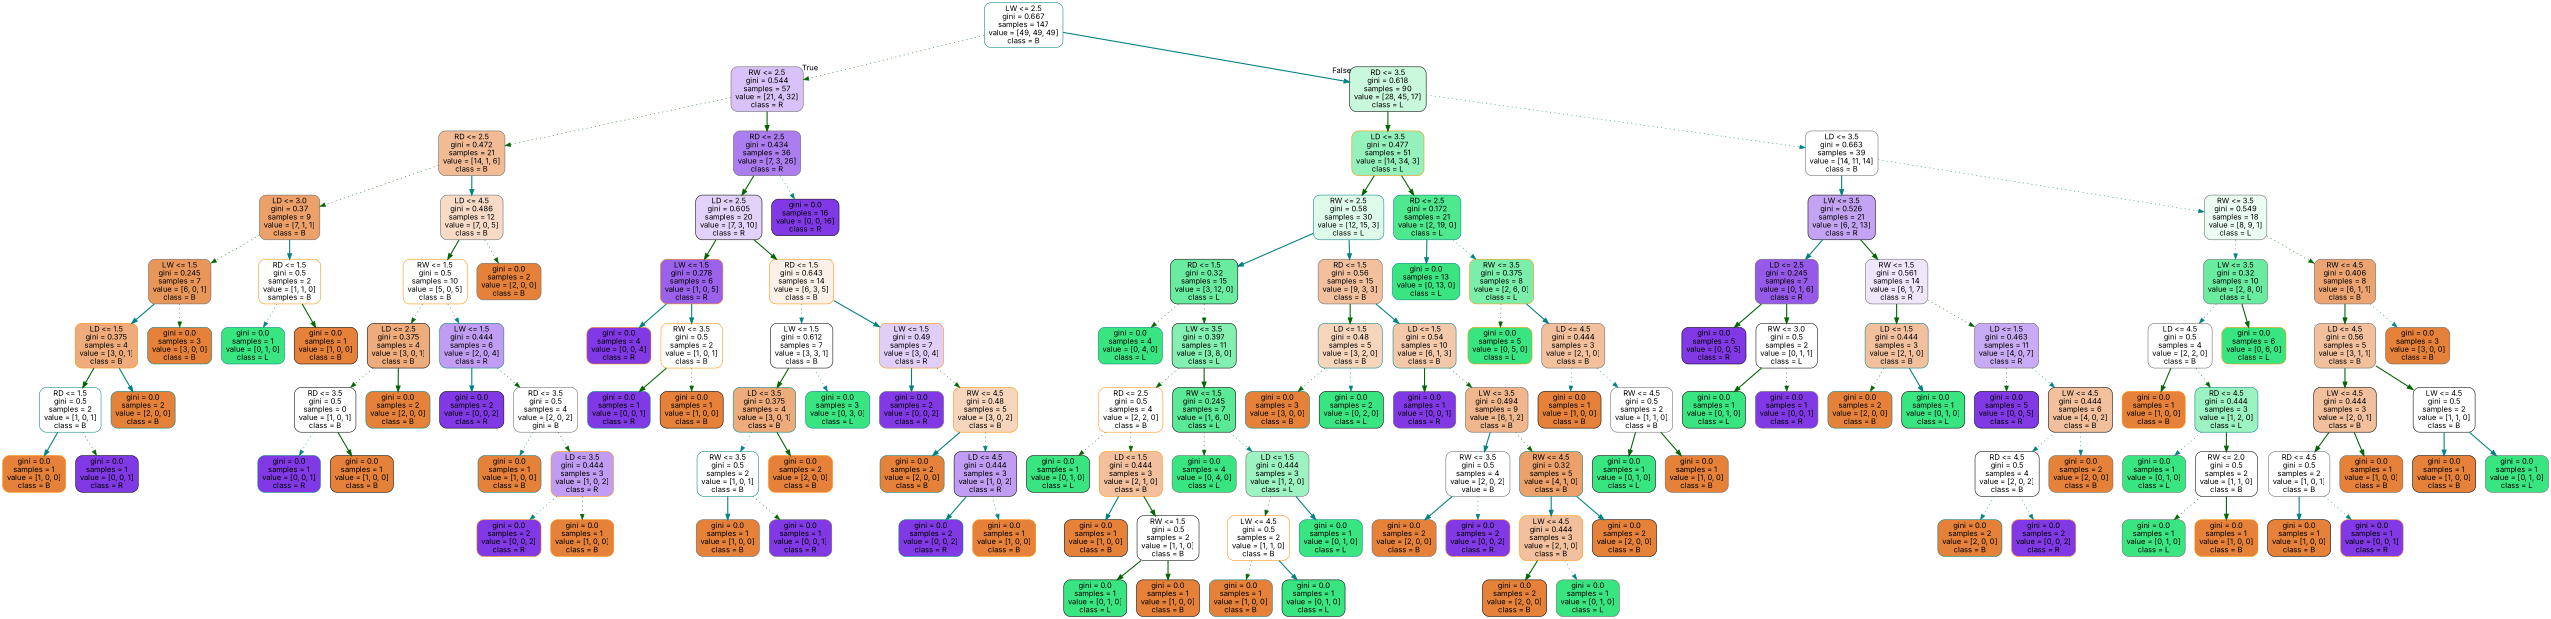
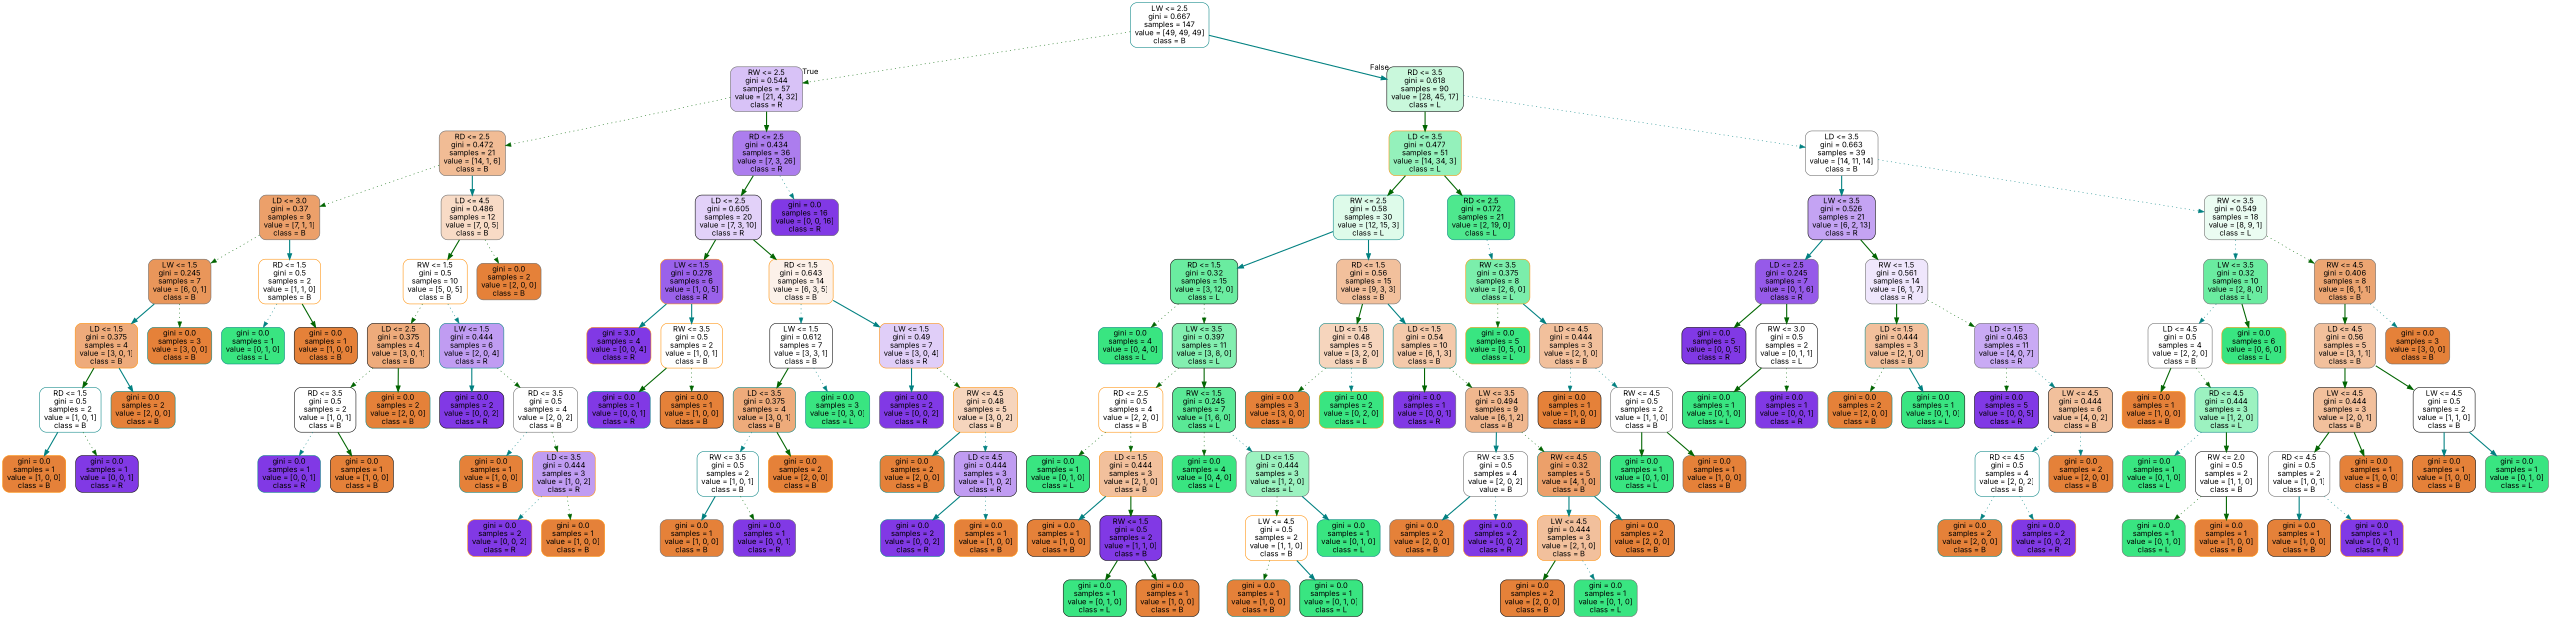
node "gini = 0.0 samples = 16 value = [0, 0, 16] class = R": color black -> gray40
node "gini = 0.0 samples = 13 value = [0, 13, 0] class = L": removed
node "gini = 0.0 samples = 4 value = [0, 0, 4] class = R": label "gini = 0.0 samples = 4 value = [0, 0, 4] class = R" -> "gini = 3.0 samples = 4 value = [0, 0, 4] class = R"
node "RD <= 3.5 gini = 0.5 samples = 0 value = [1, 0, 1] class = B": label "RD <= 3.5 gini = 0.5 samples = 0 value = [1, 0, 1] class = B" -> "RD <= 3.5 gini = 0.5 samples = 2 value = [1, 0, 1] class = B"
node "RD <= 3.5 gini = 0.5 samples = 4 value = [2, 0, 2] gini = B": label "RD <= 3.5 gini = 0.5 samples = 4 value = [2, 0, 2] gini = B" -> "RD <= 3.5 gini = 0.5 samples = 4 value = [2, 0, 2] class = B"
node "gini = 0.0 samples = 2 value = [0, 2, 0] class = L": color black -> darkorange
node "RD <= 4.5 gini = 0.5 samples = 4 value = [2, 0, 2] class = B": color black -> teal
node "RW <= 1.5 gini = 0.5 samples = 2 value = [1, 1, 0] class = B": fillcolor #ffffff -> #8139e5
